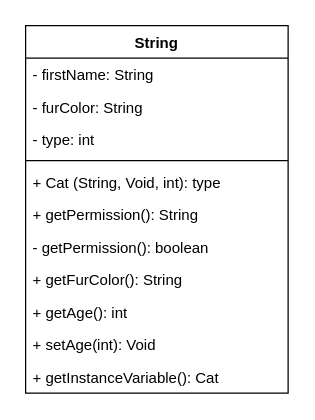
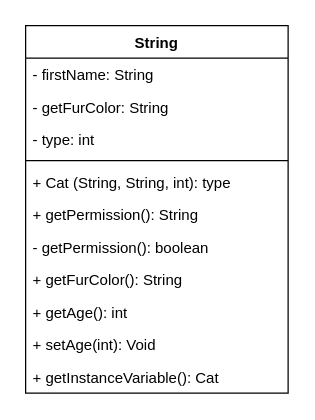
node "- furColor: String": label "- furColor: String" -> "- getFurColor: String"
node "+ Cat (String, Void, int): type": label "+ Cat (String, Void, int): type" -> "+ Cat (String, String, int): type"
